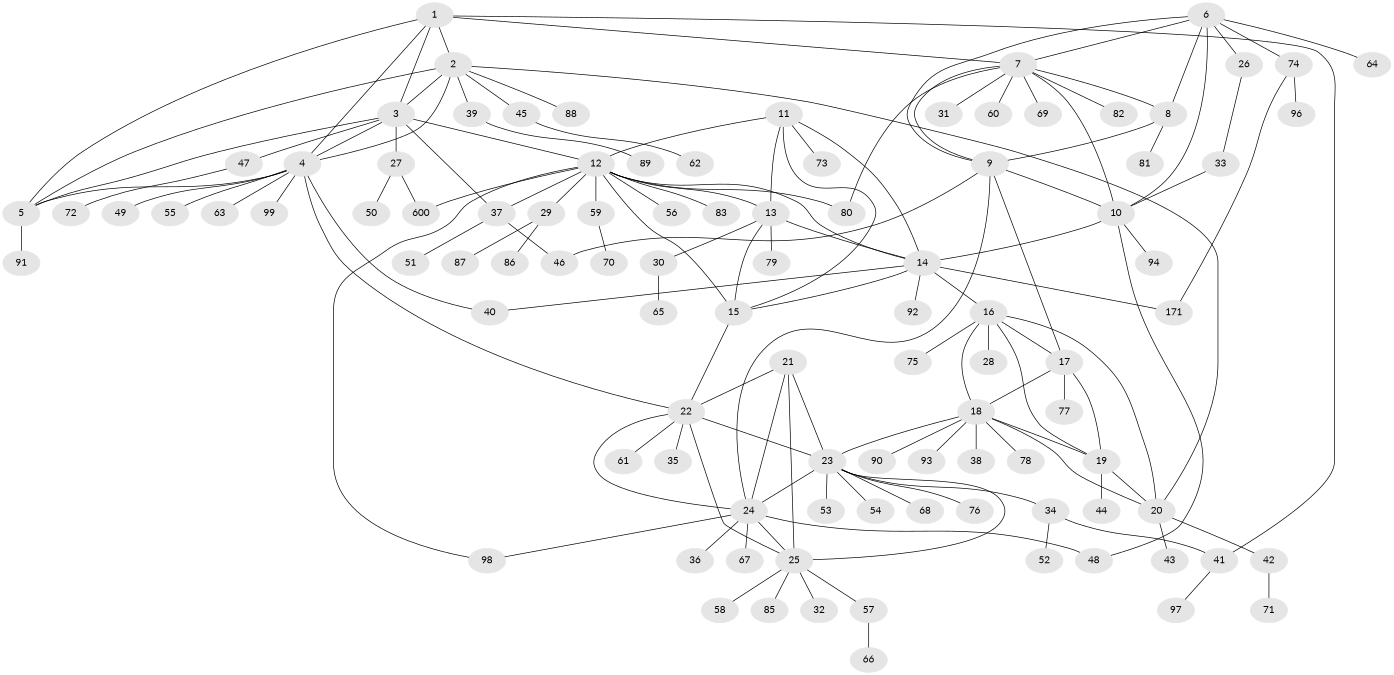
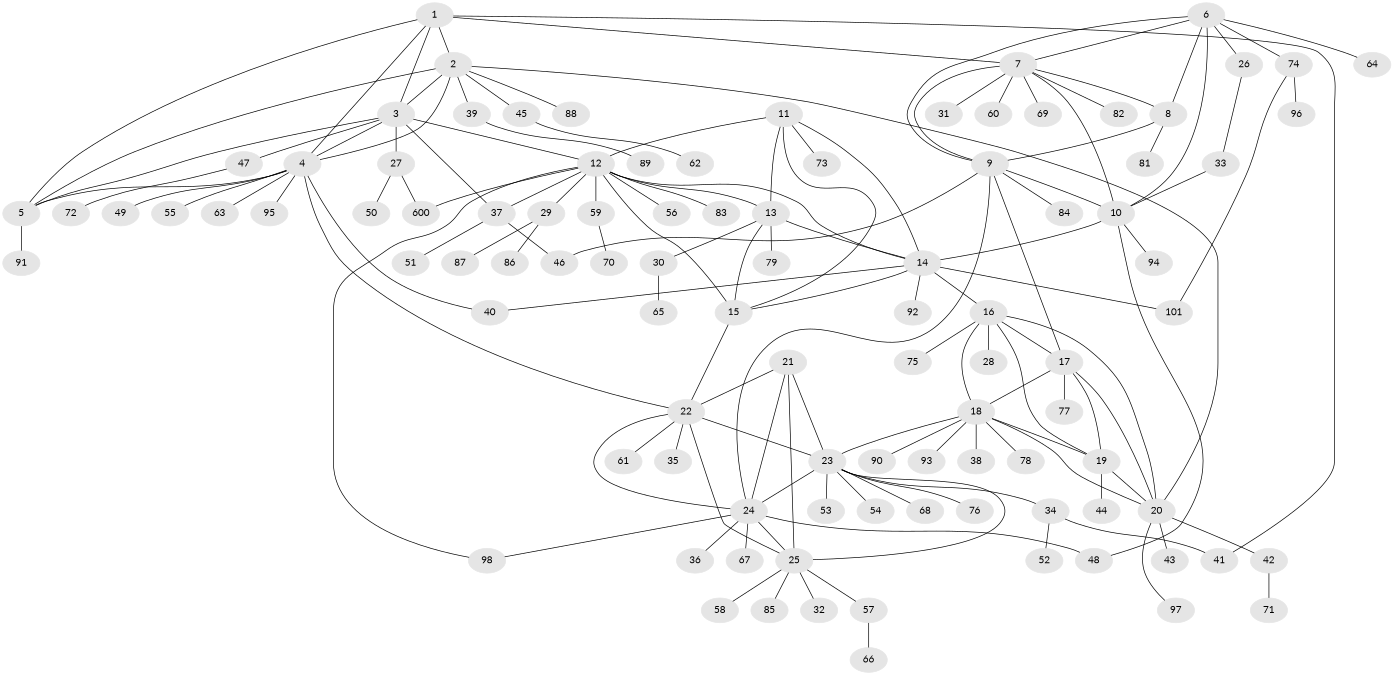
node "99": label "99" -> "95"
node "80": removed
node "84": added
node "171": label "171" -> "101"
edge "17" -- "20": added
edge "41" -- "97": now "20" -- "97"
